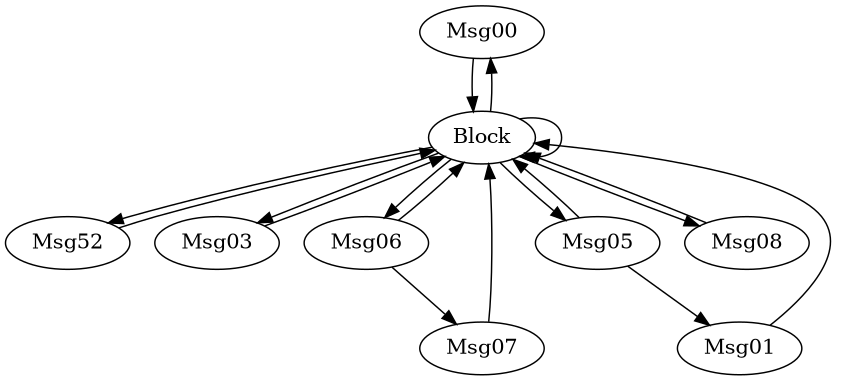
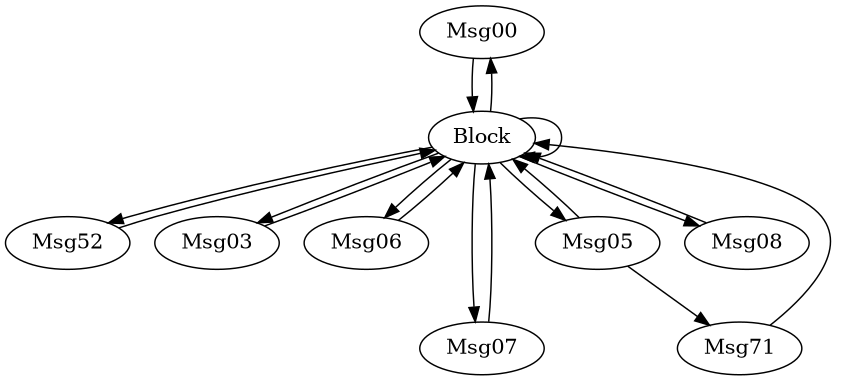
edge "Msg06" -> "Msg07": now "Block" -> "Msg07"
node "Msg01": label "Msg01" -> "Msg71"
